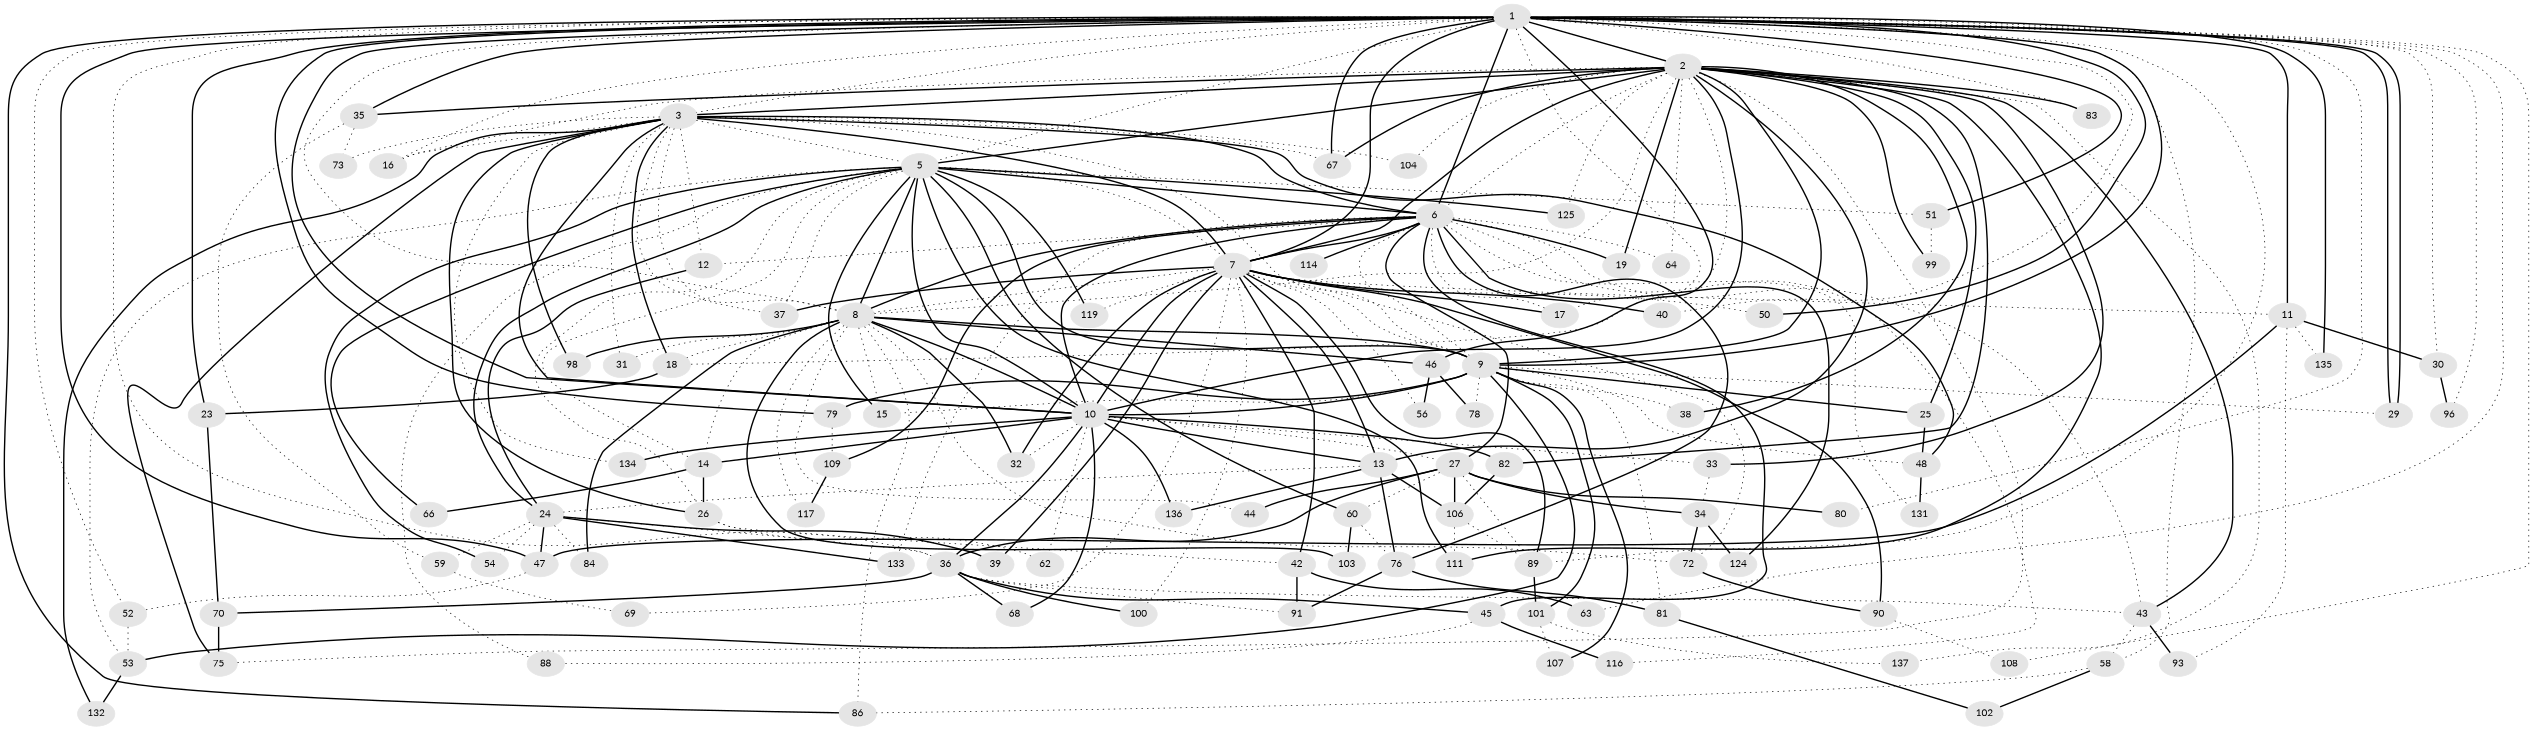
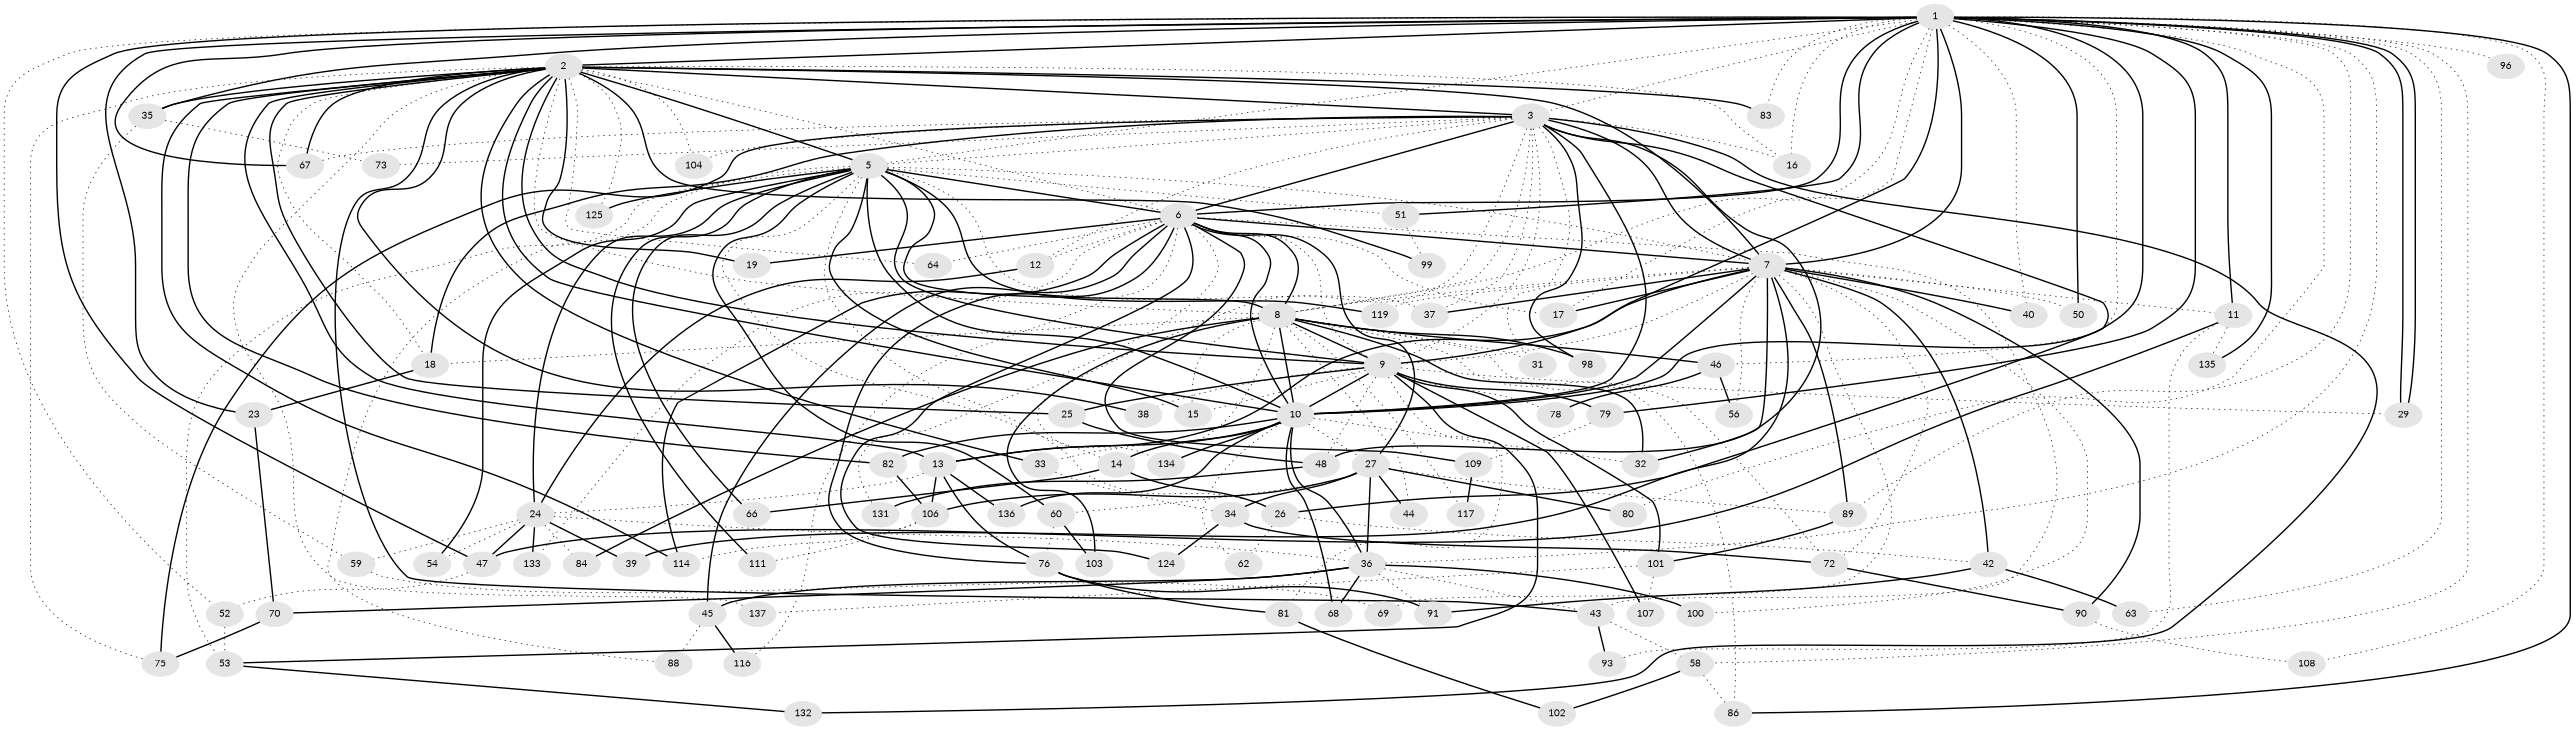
edge "1" -- "46": style bold -> dotted
node "30": removed
edge "2" -- "111": now "2" -- "114"
edge "106" -- "89": now "106" -- "114"
